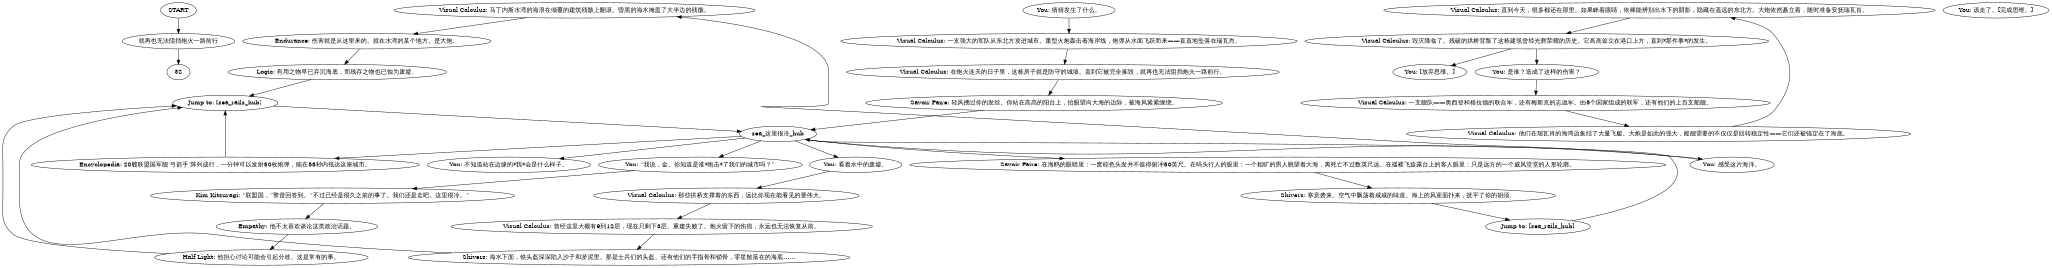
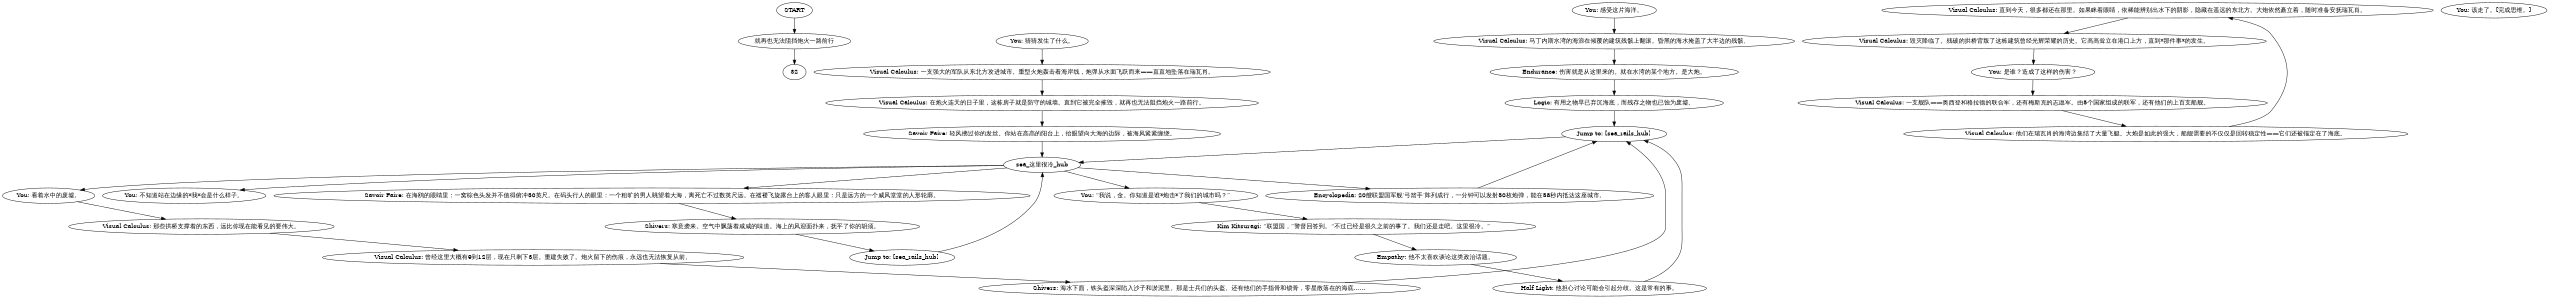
node "You: [放弃思维。]": removed
edge "sea_这里很冷_hub" -> "You: 感受这片海洋。": removed
